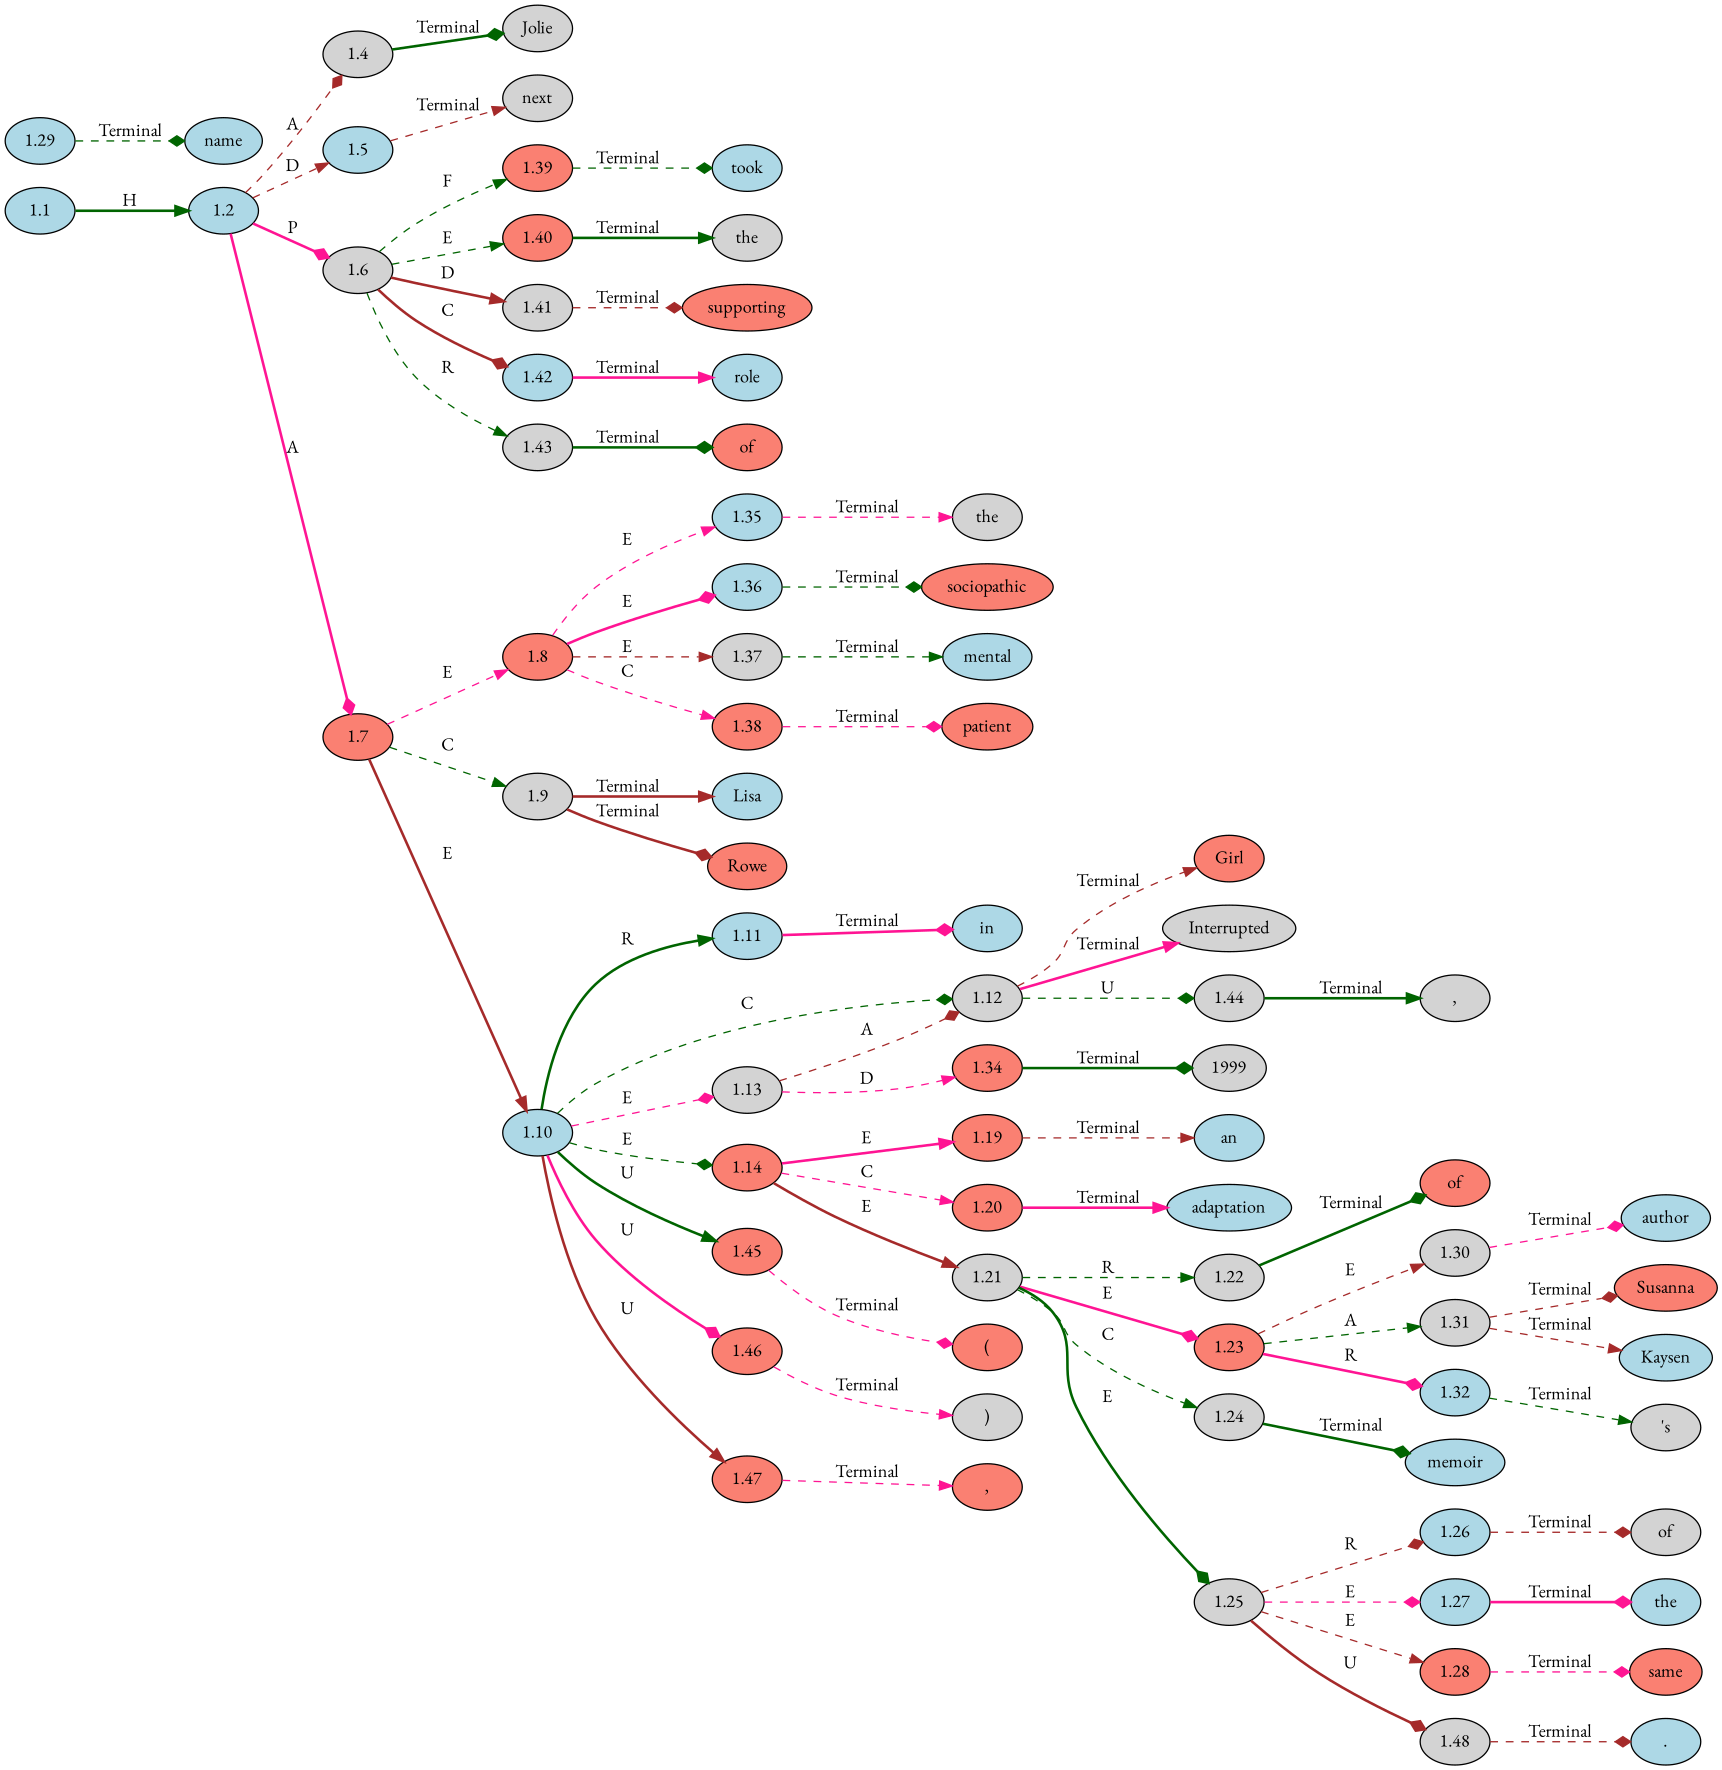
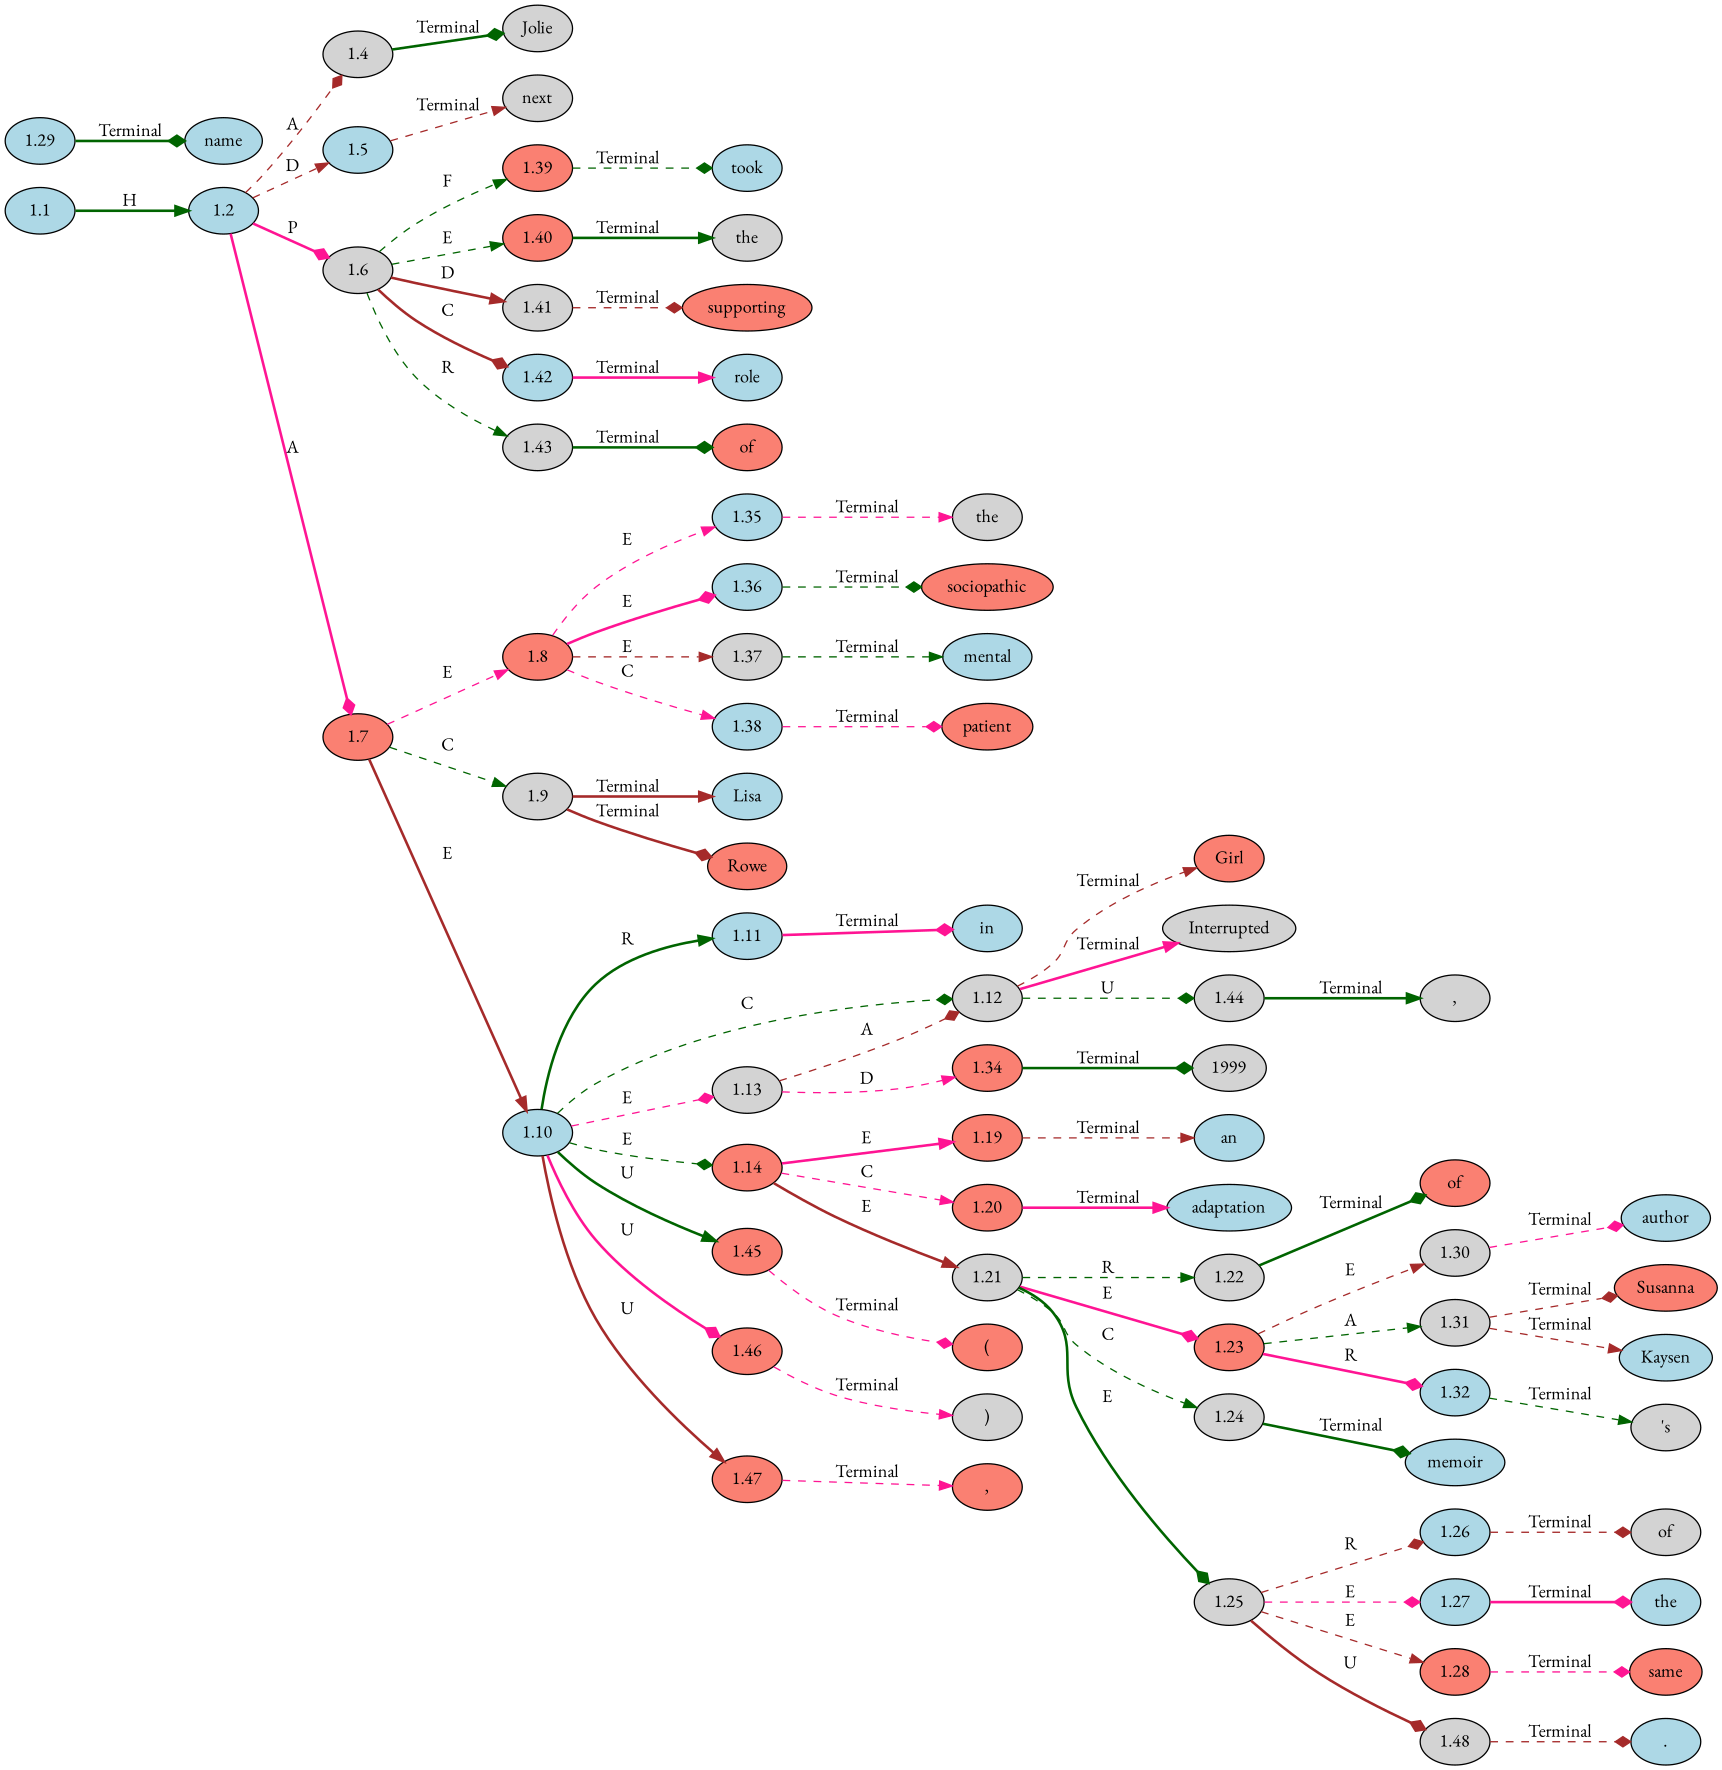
edge "1.29" -> "name": style dashed -> bold
node "1.38": fillcolor salmon -> lightblue
